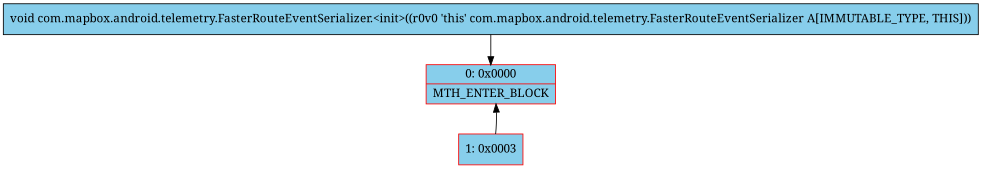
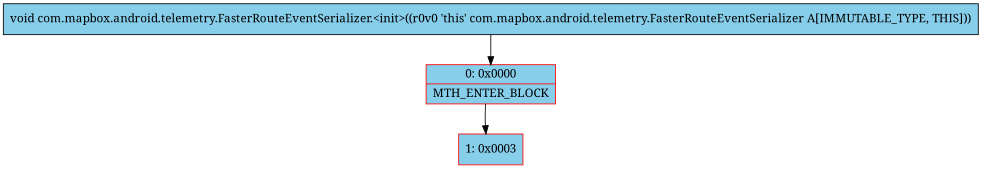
edge "1: 0x0003" -> "0: 0x0000": reversed
